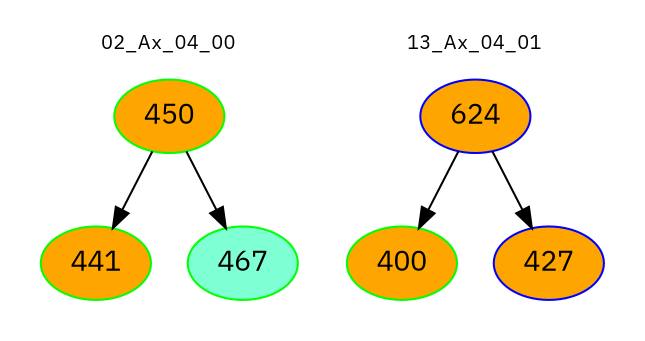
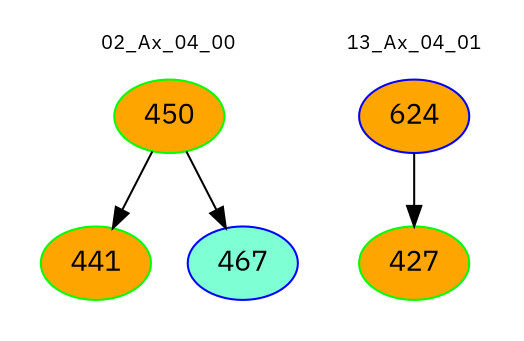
node "467": color green -> blue
node "400": removed
node "427": color blue -> green
